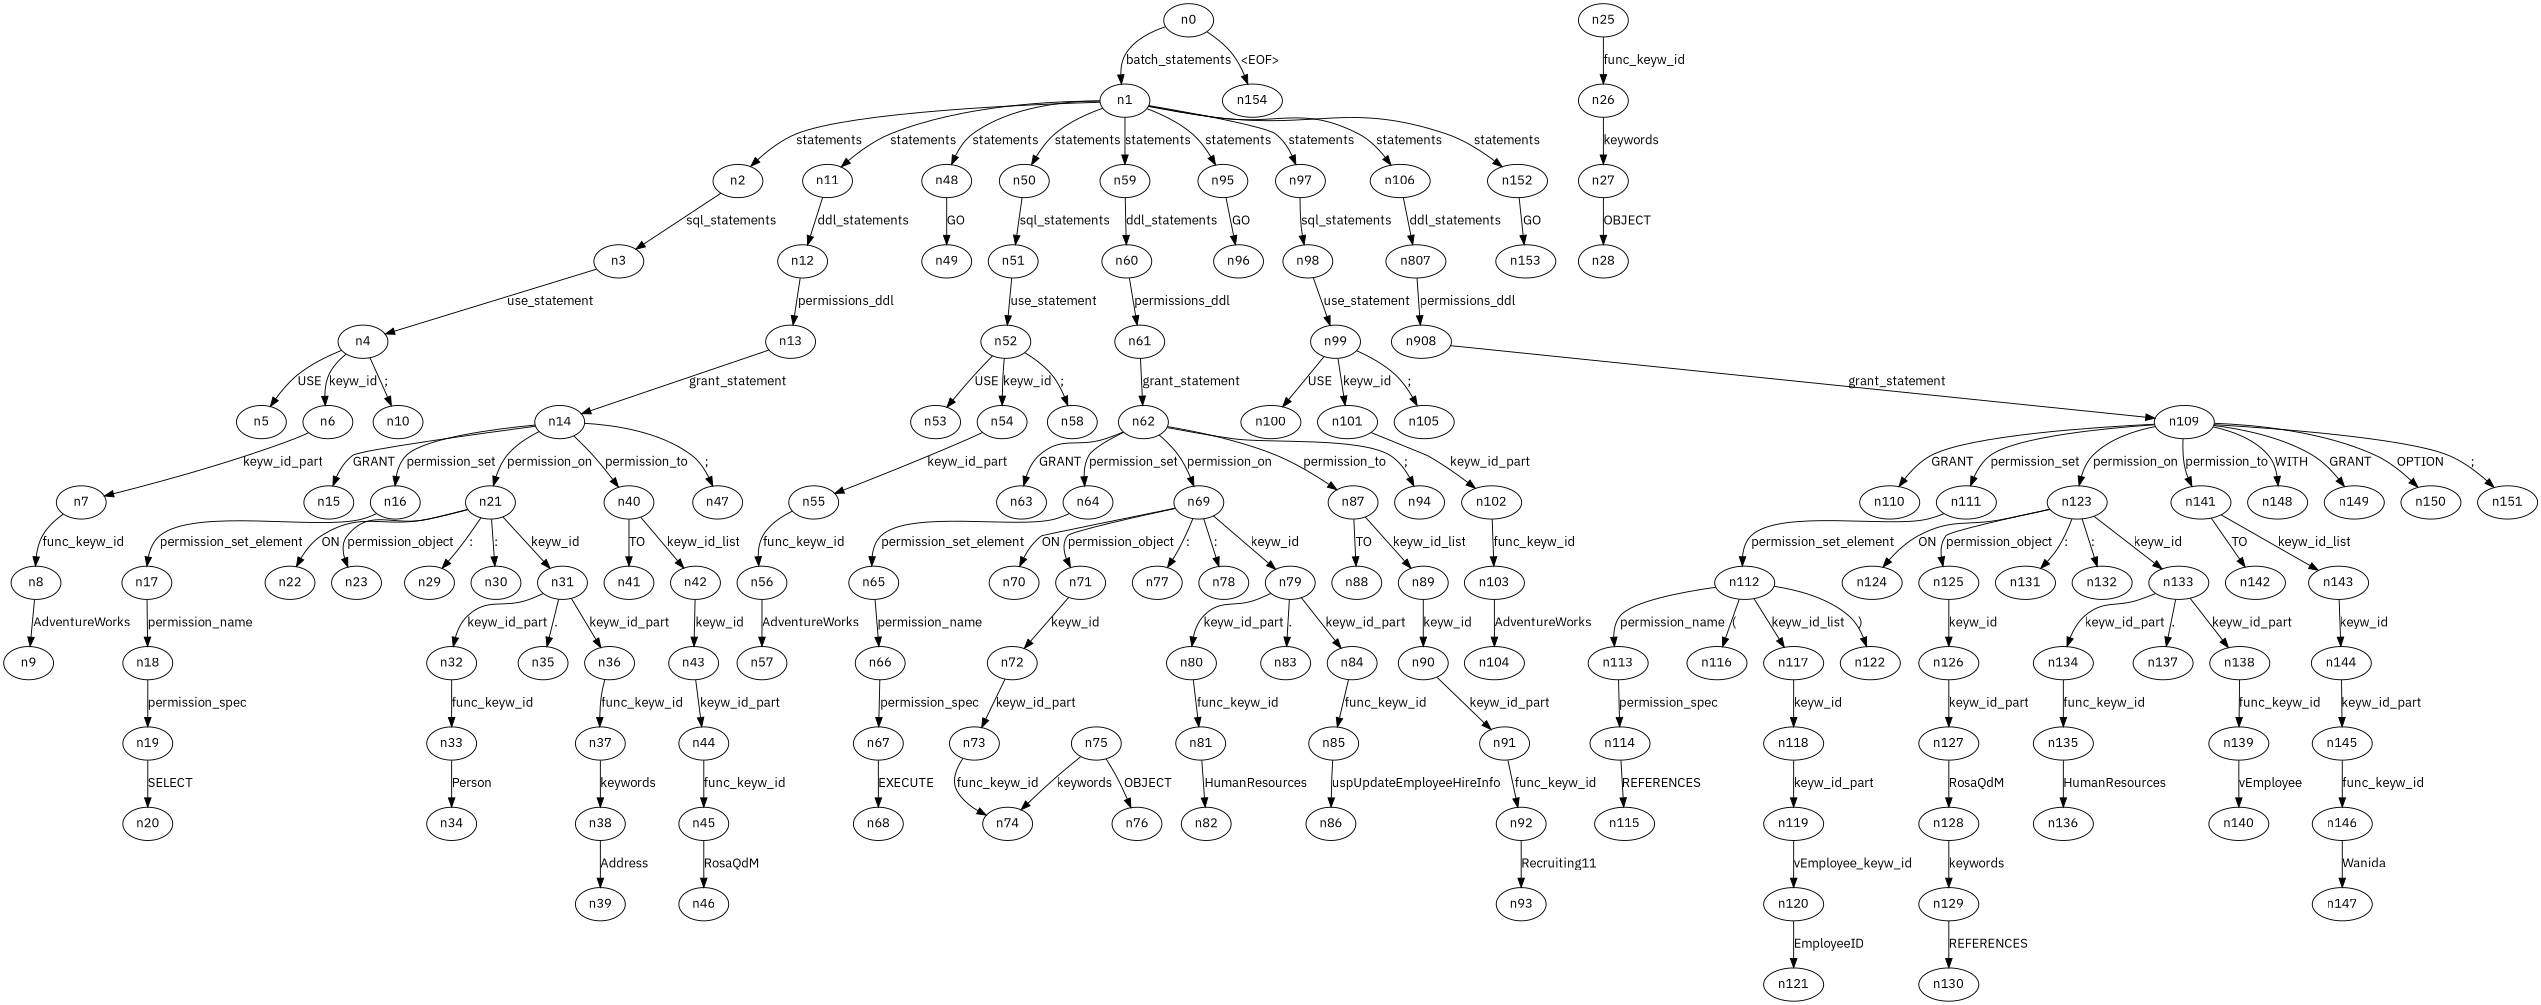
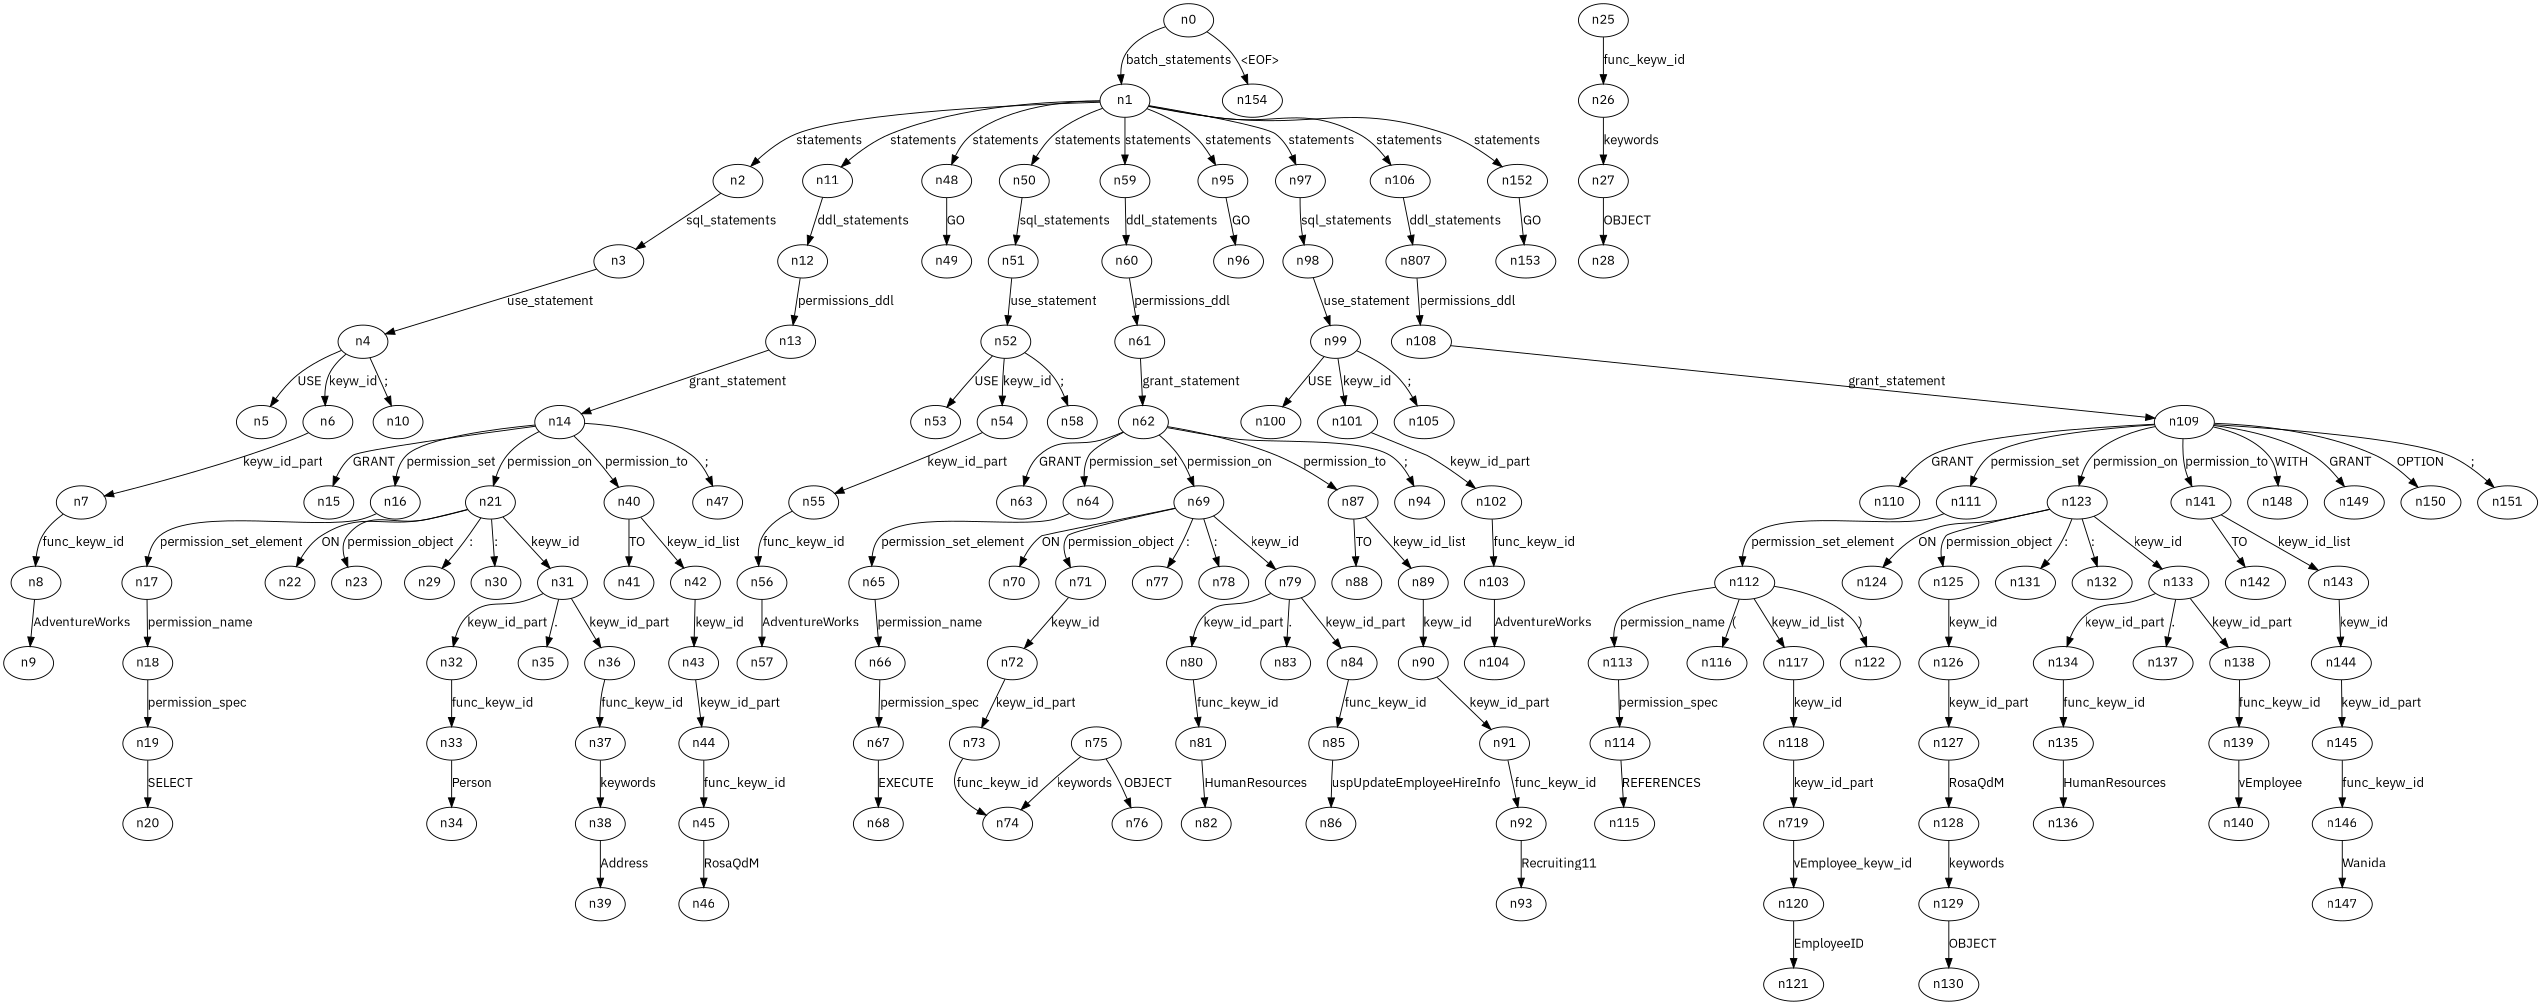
node "n908": label "n908" -> "n108"
node "n119": label "n119" -> "n719"
edge "n129" -> "n130": label "REFERENCES" -> "OBJECT"
